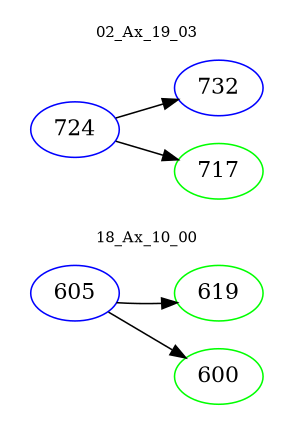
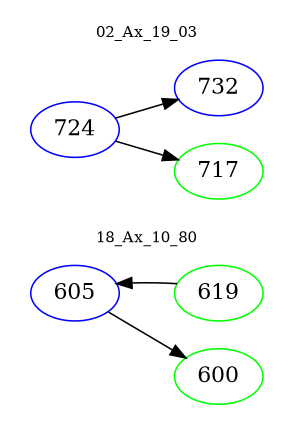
cluster "18_Ax_10_00": label "18_Ax_10_00" -> "18_Ax_10_80"
edge "605" -> "619": reversed
